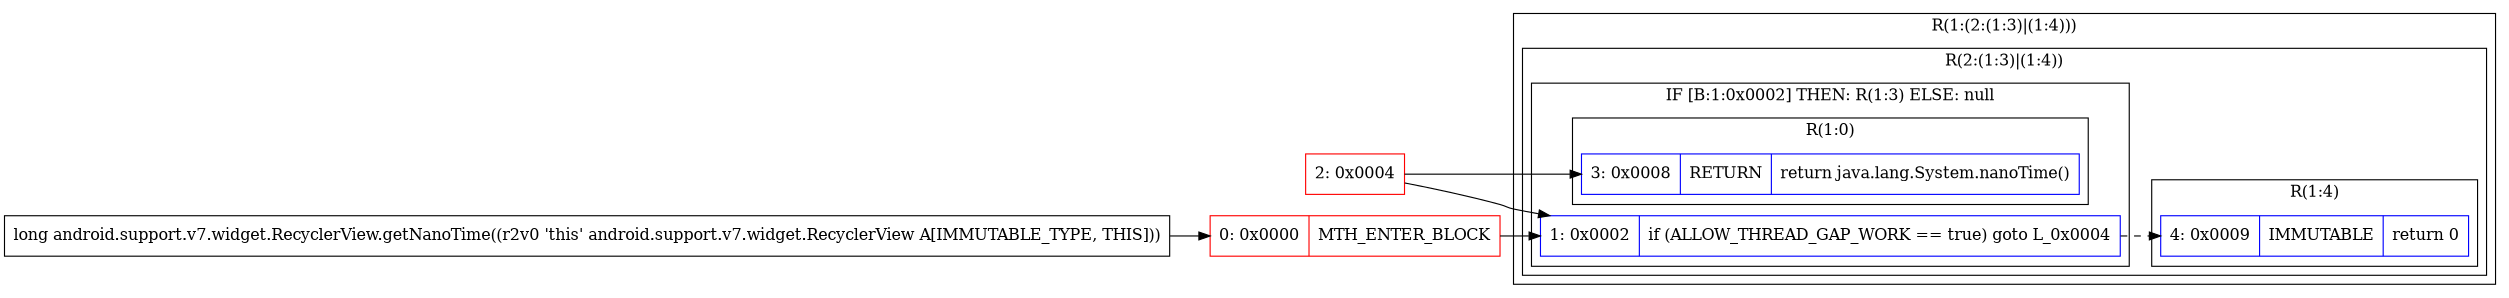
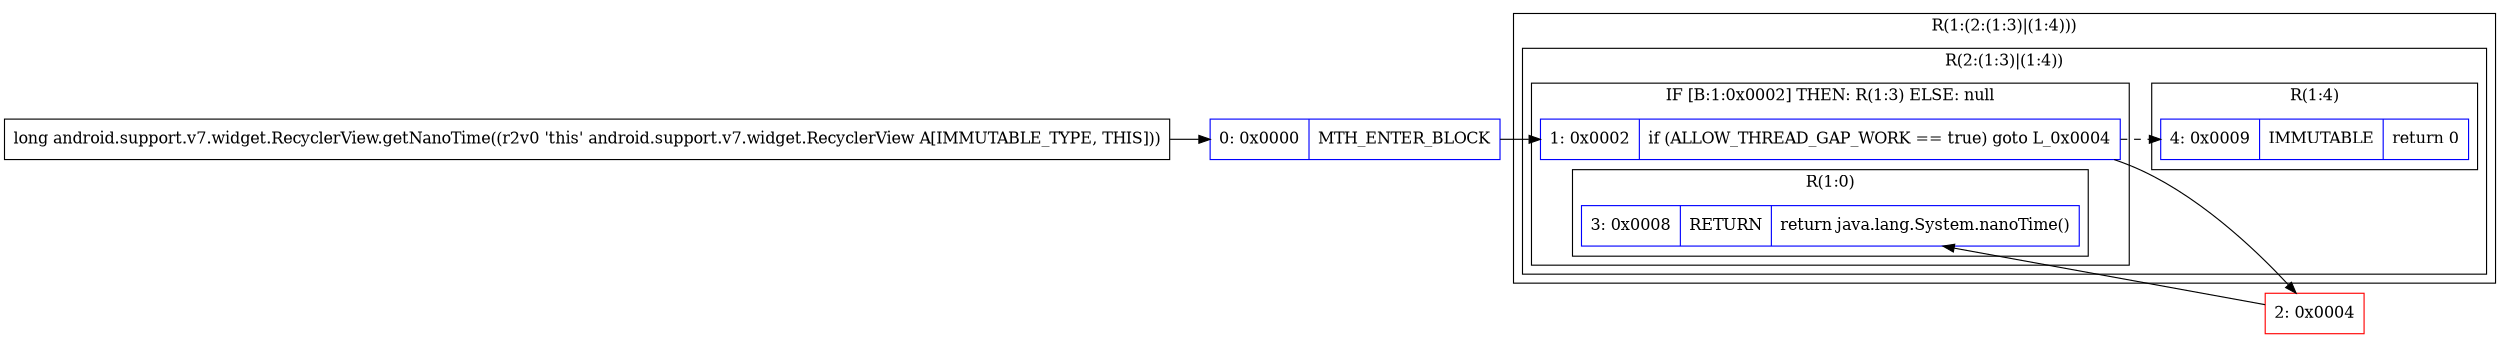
edge "2: 0x0004" -> "1: 0x0002": reversed
node "0: 0x0000": color red -> blue
